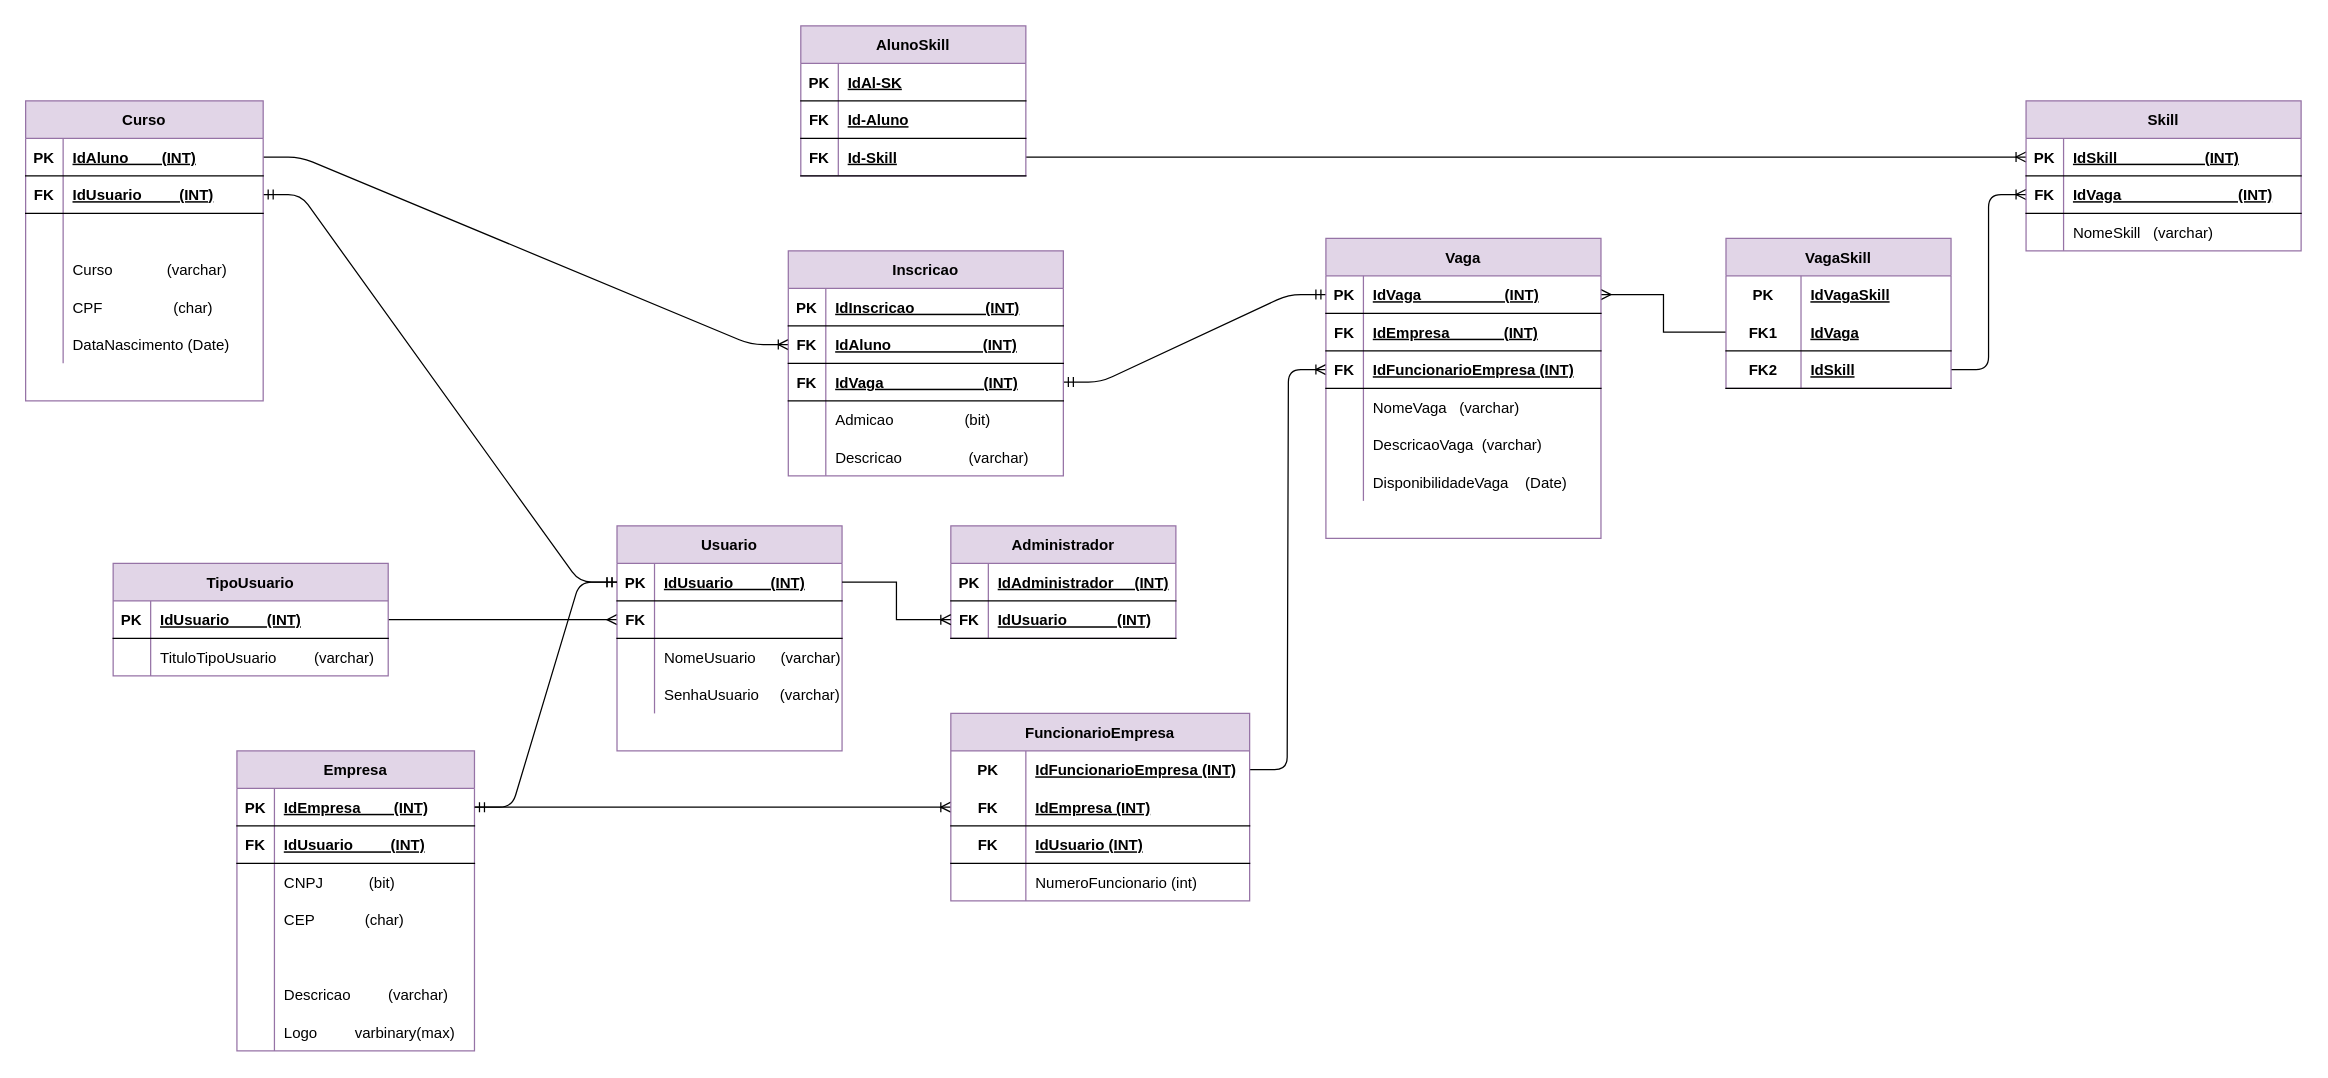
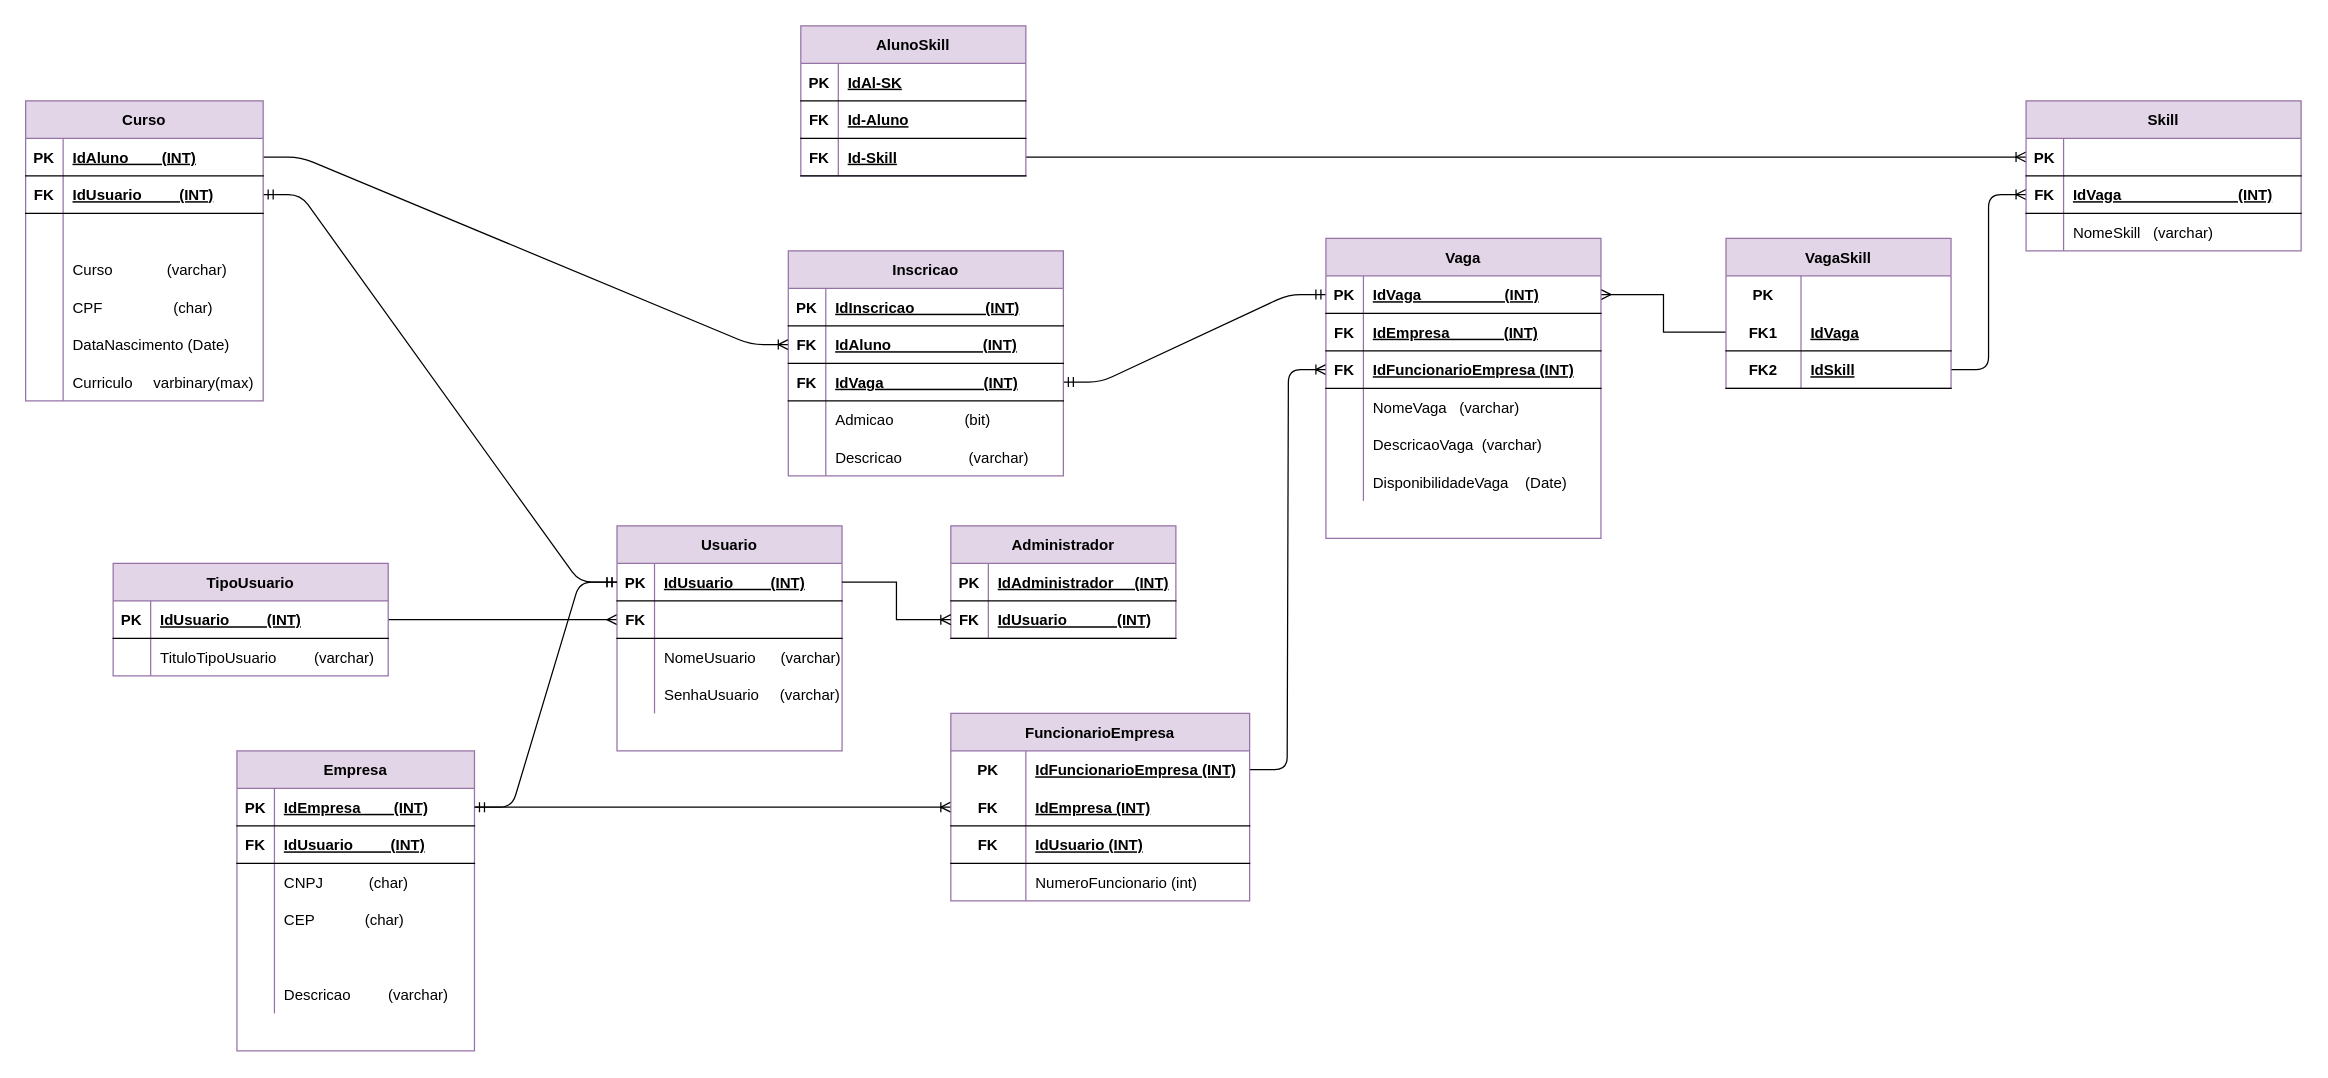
node "IdSkill (INT)": removed
node "IdVagaSkill": removed
node "Curriculo varbinary(max)": added
node "CNPJ (bit)": label "CNPJ (bit)" -> "CNPJ (char)"
node "Logo varbinary(max)": removed
